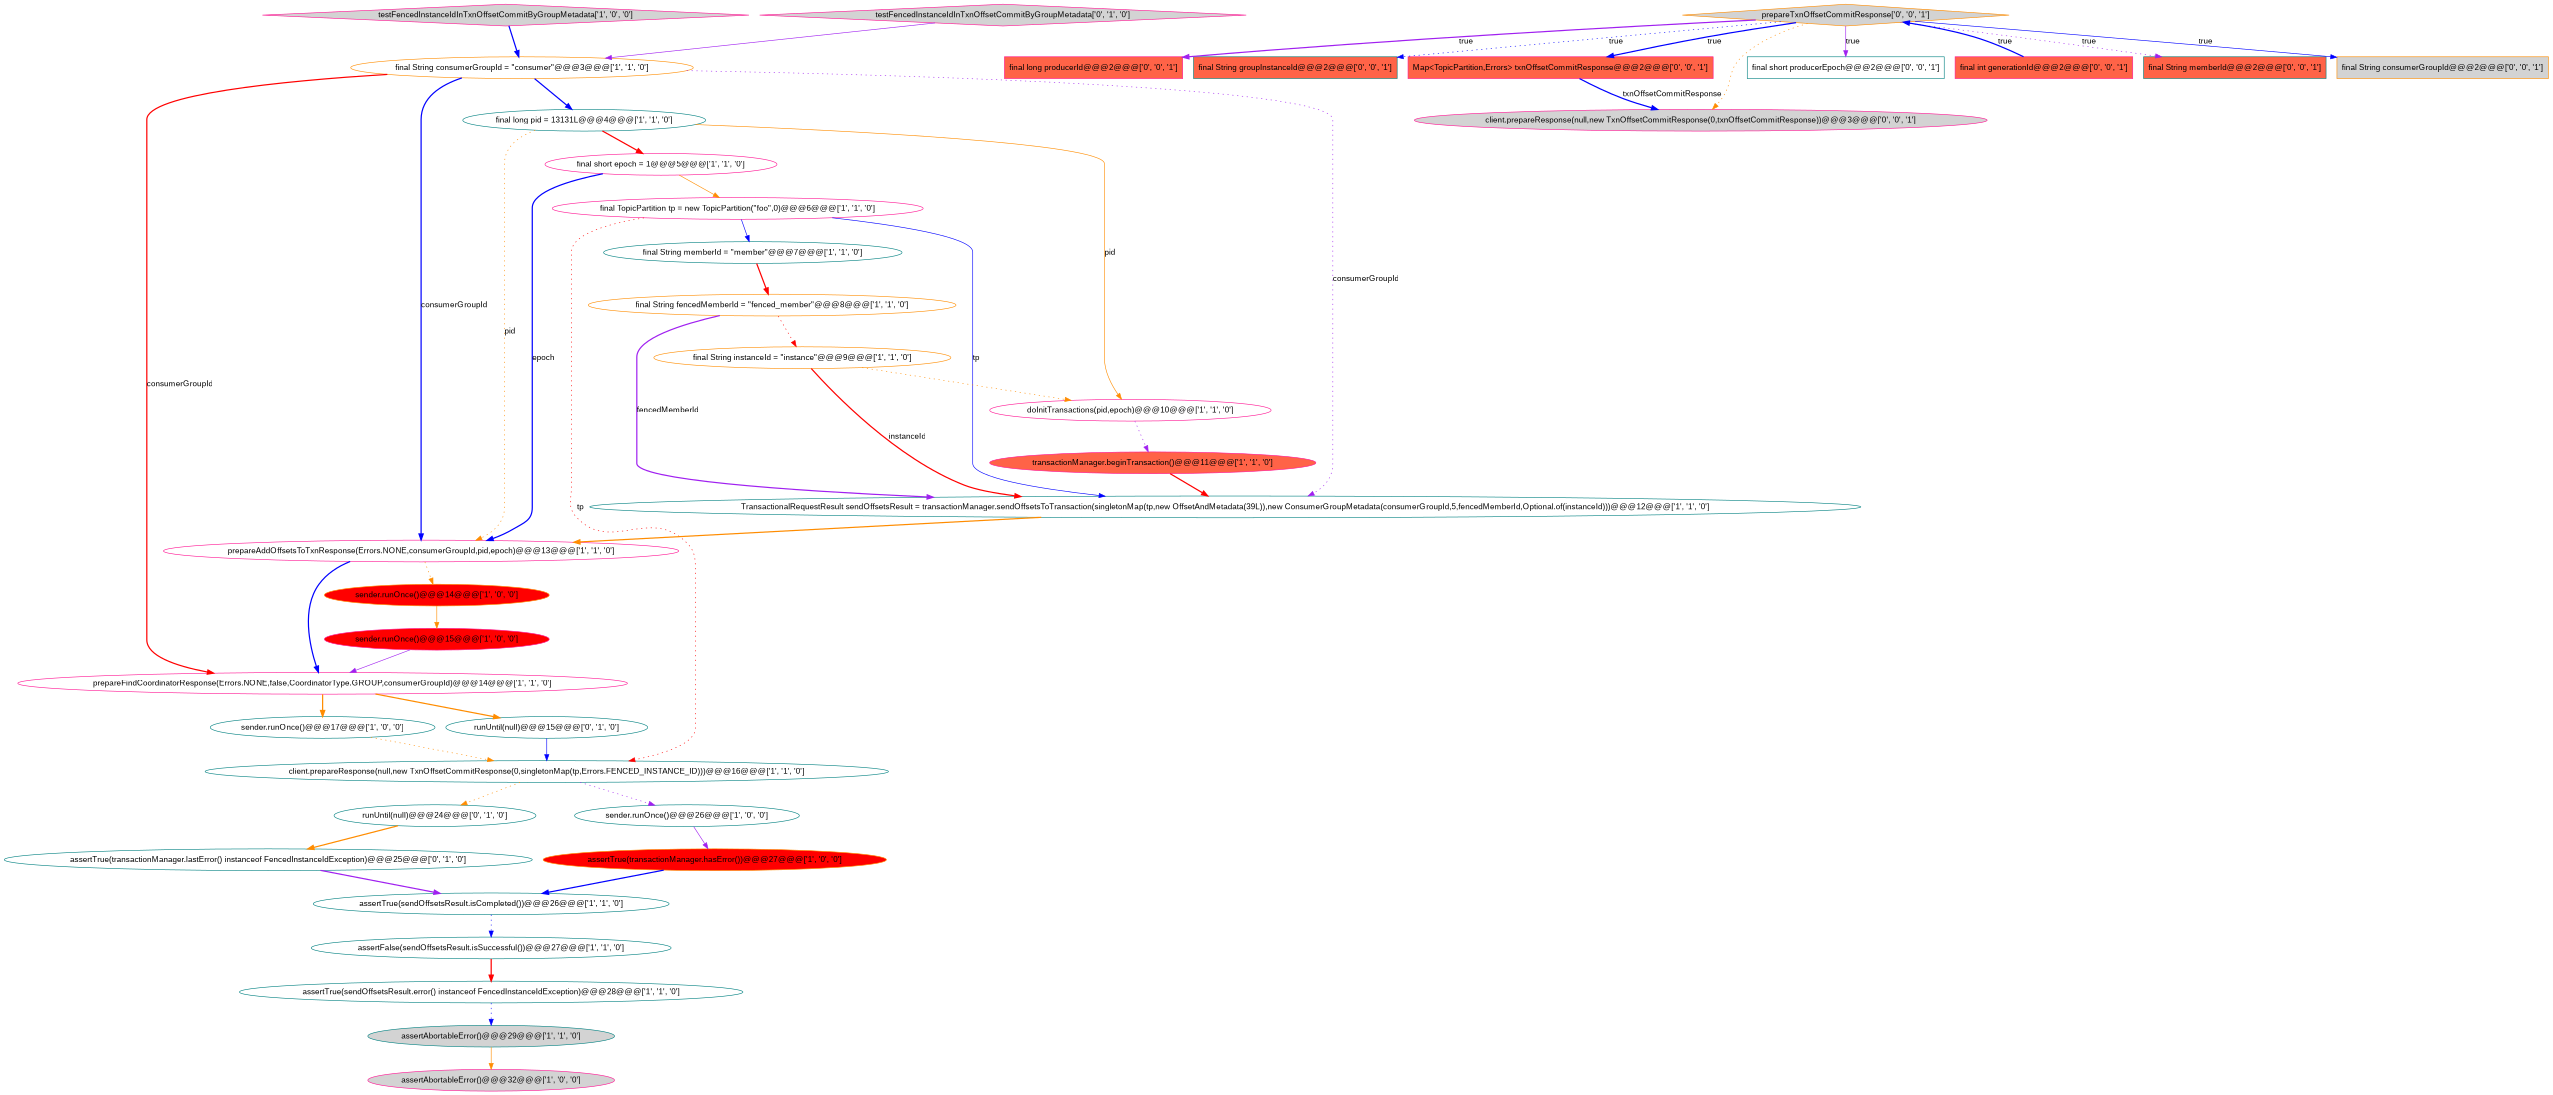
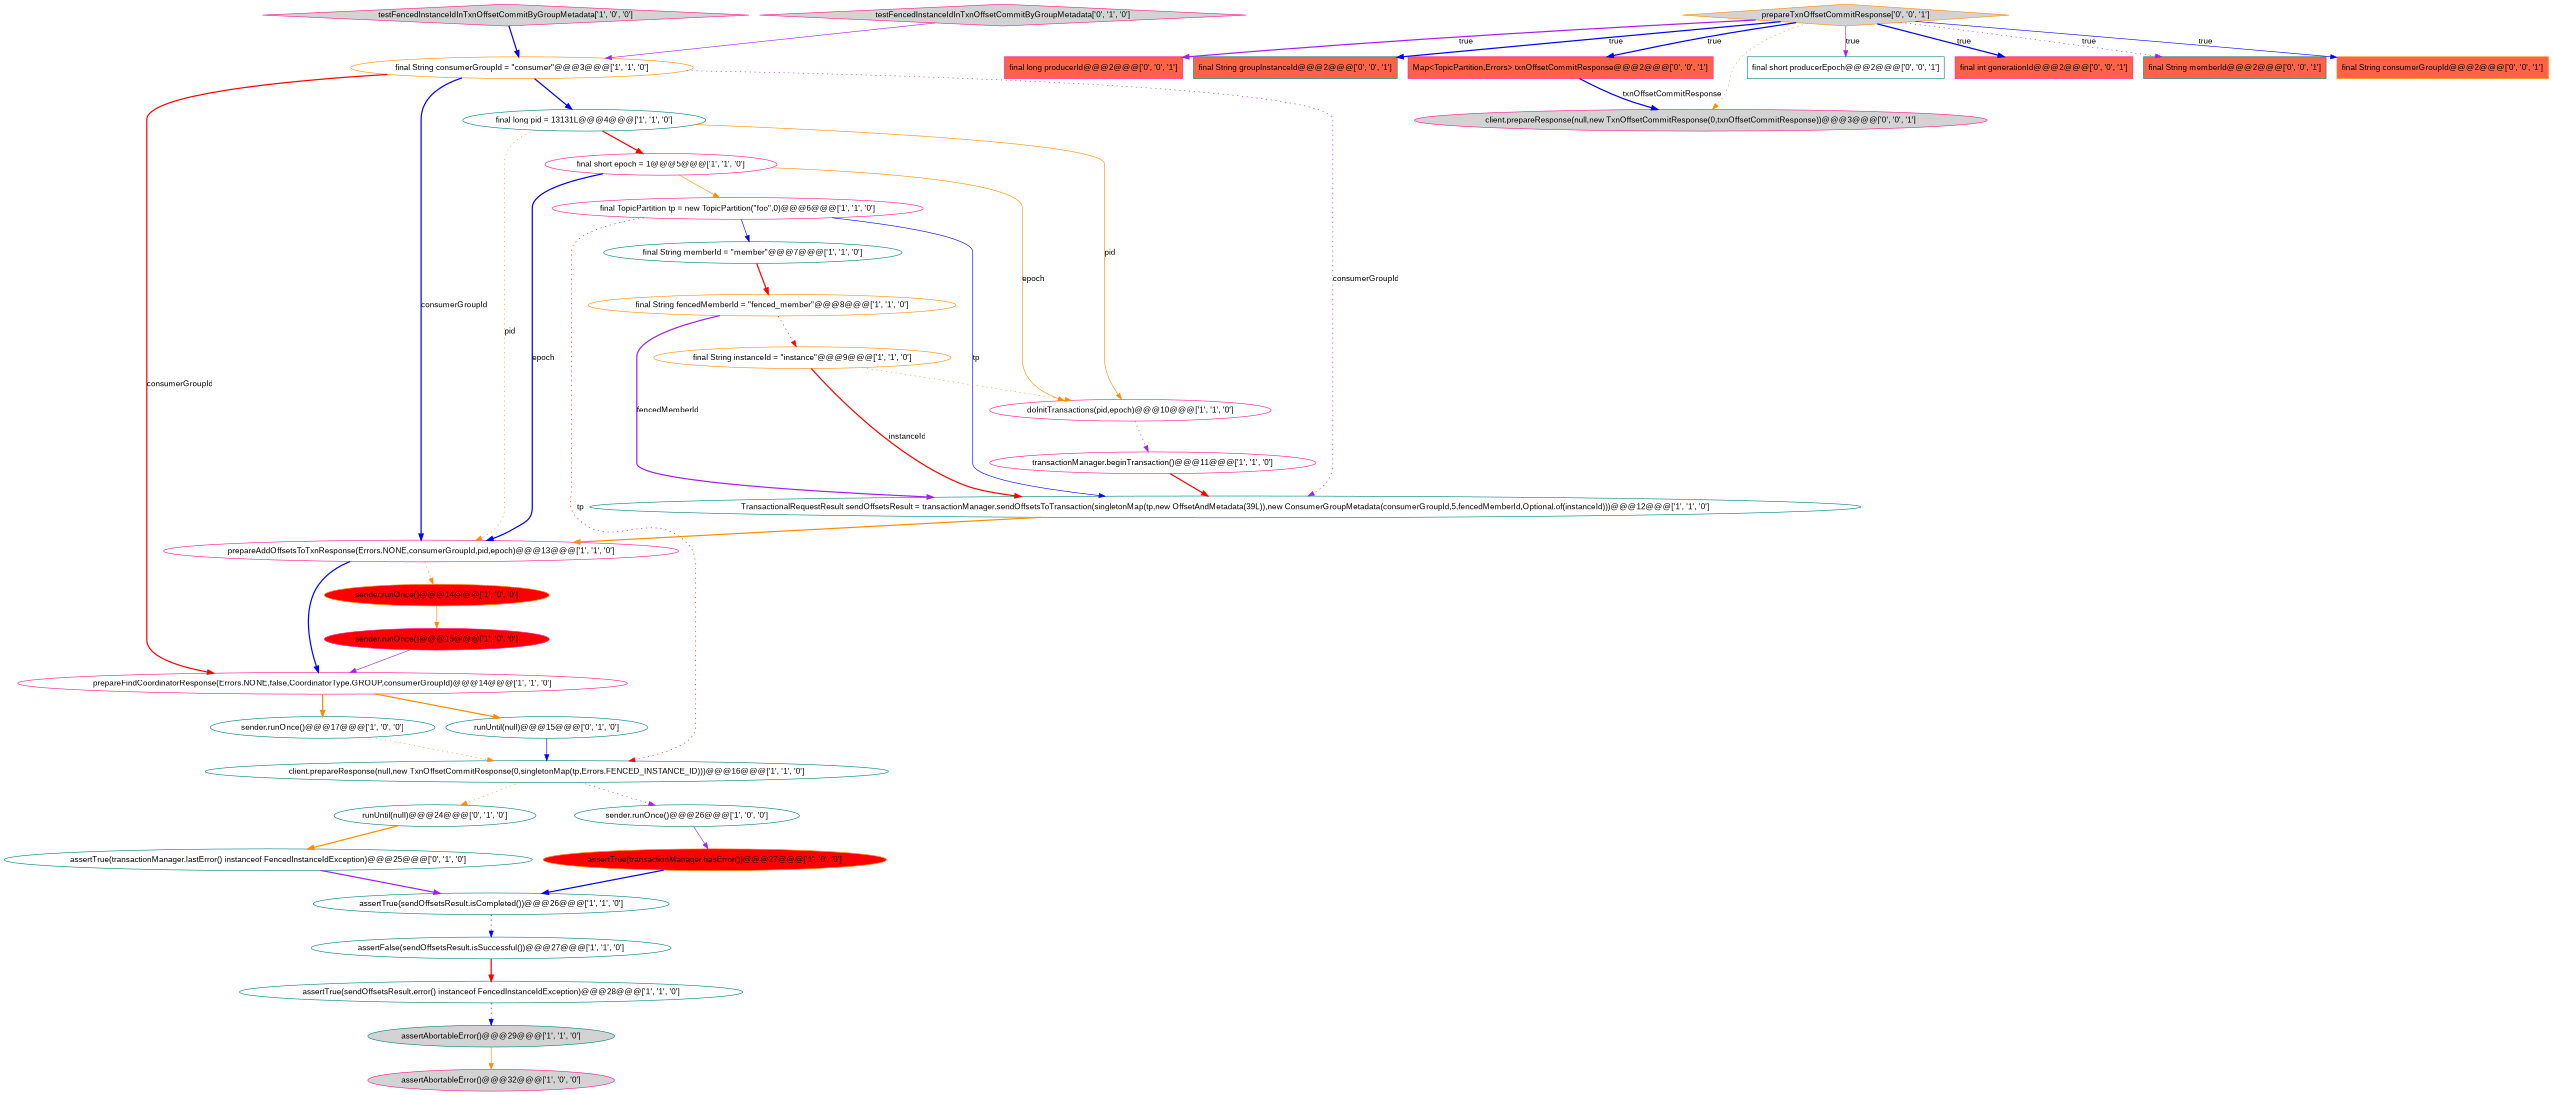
edge "final int generationId@@@2@@@['0', '0', '1']" -> "prepareTxnOffsetCommitResponse['0', '0', '1']": reversed
edge "prepareTxnOffsetCommitResponse['0', '0', '1']" -> "final String groupInstanceId@@@2@@@['0', '0', '1']": style dotted -> bold
node "final String consumerGroupId@@@2@@@['0', '0', '1']": fillcolor lightgray -> tomato
edge "final short epoch = 1@@@5@@@['1', '1', '0']" -> "doInitTransactions(pid,epoch)@@@10@@@['1', '1', '0']": added, label "epoch"
node "transactionManager.beginTransaction()@@@11@@@['1', '1', '0']": fillcolor tomato -> white
